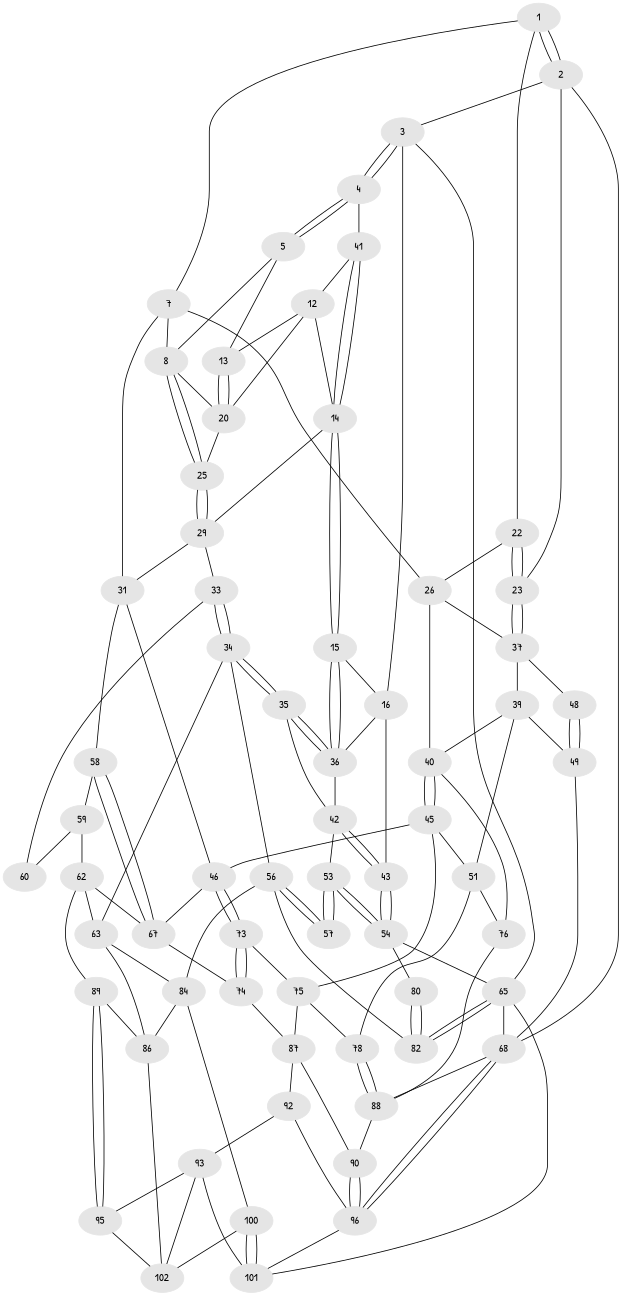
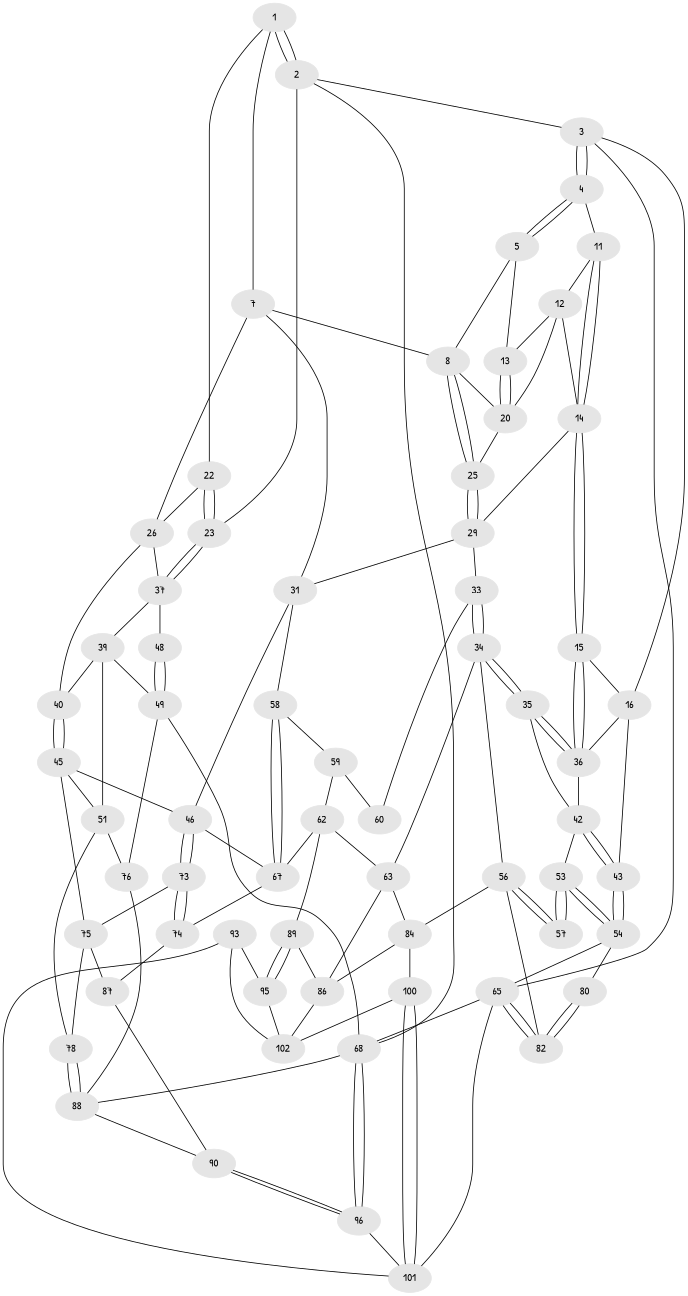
node "41": label "41" -> "11"
edge "40" -- "76": now "49" -- "76"
node "92": removed
